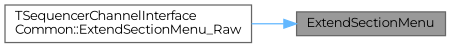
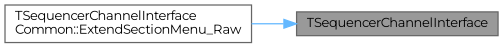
node "ExtendSectionMenu": label "ExtendSectionMenu" -> "TSequencerChannelInterface"
